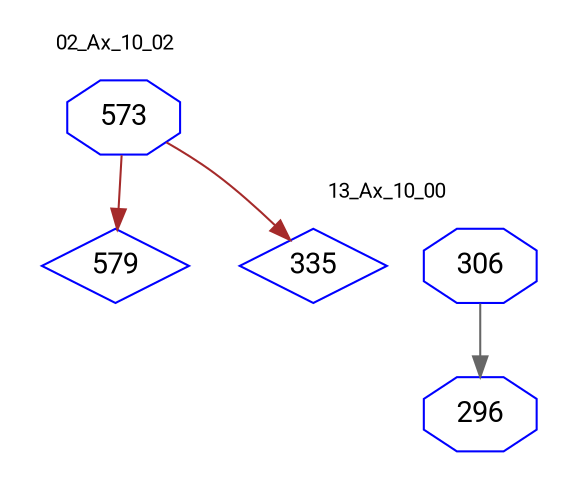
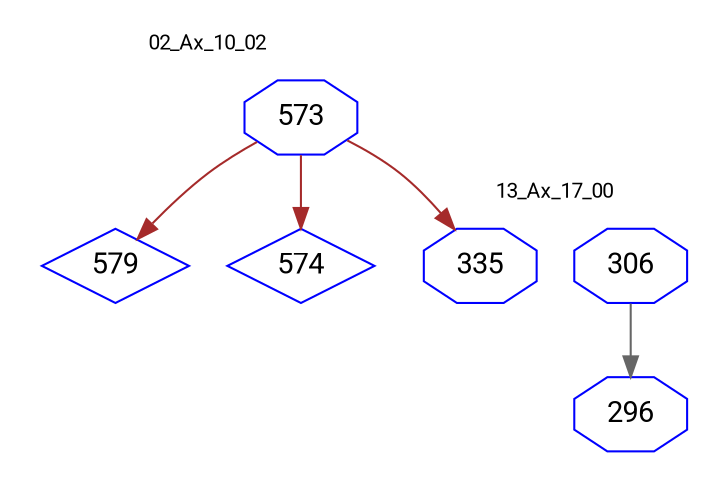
cluster "13_Ax_10_00": label "13_Ax_10_00" -> "13_Ax_17_00"
node "574": added
node "335": shape diamond -> octagon
